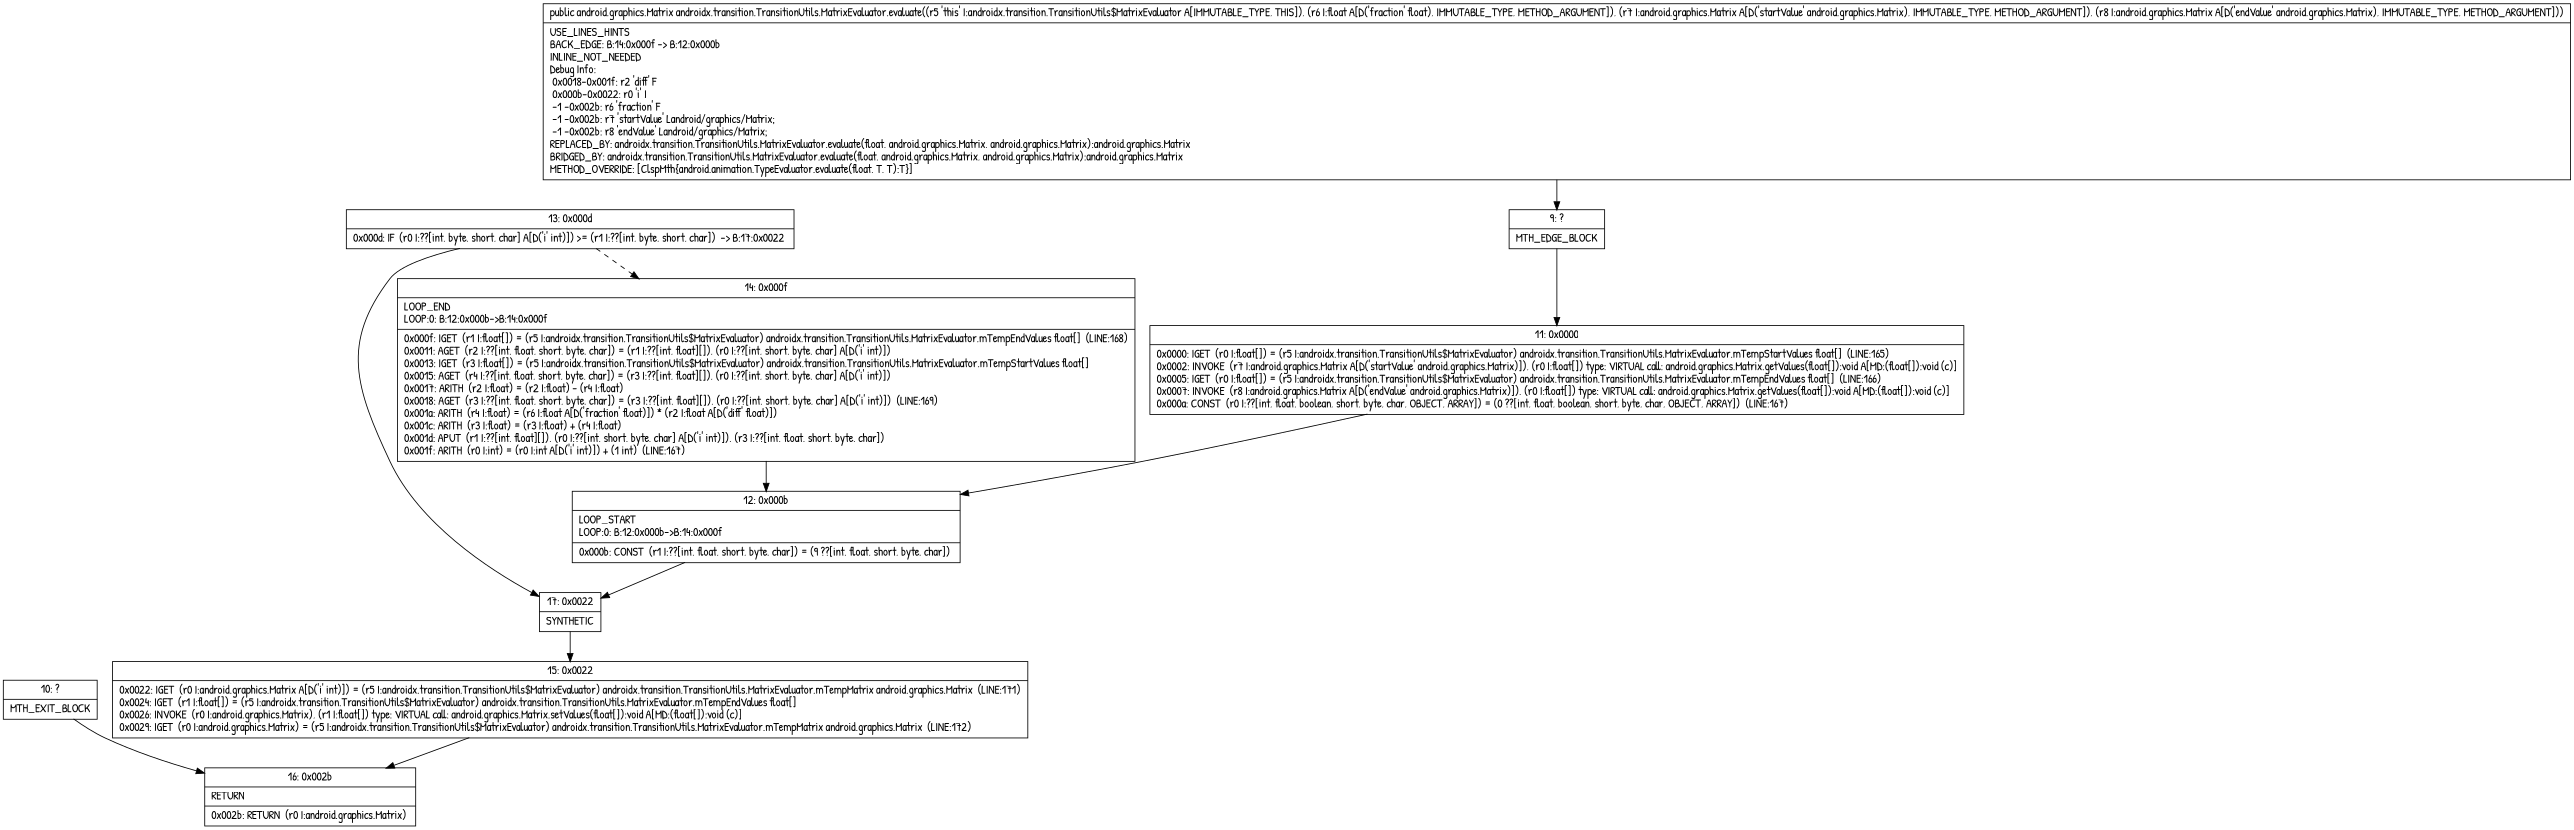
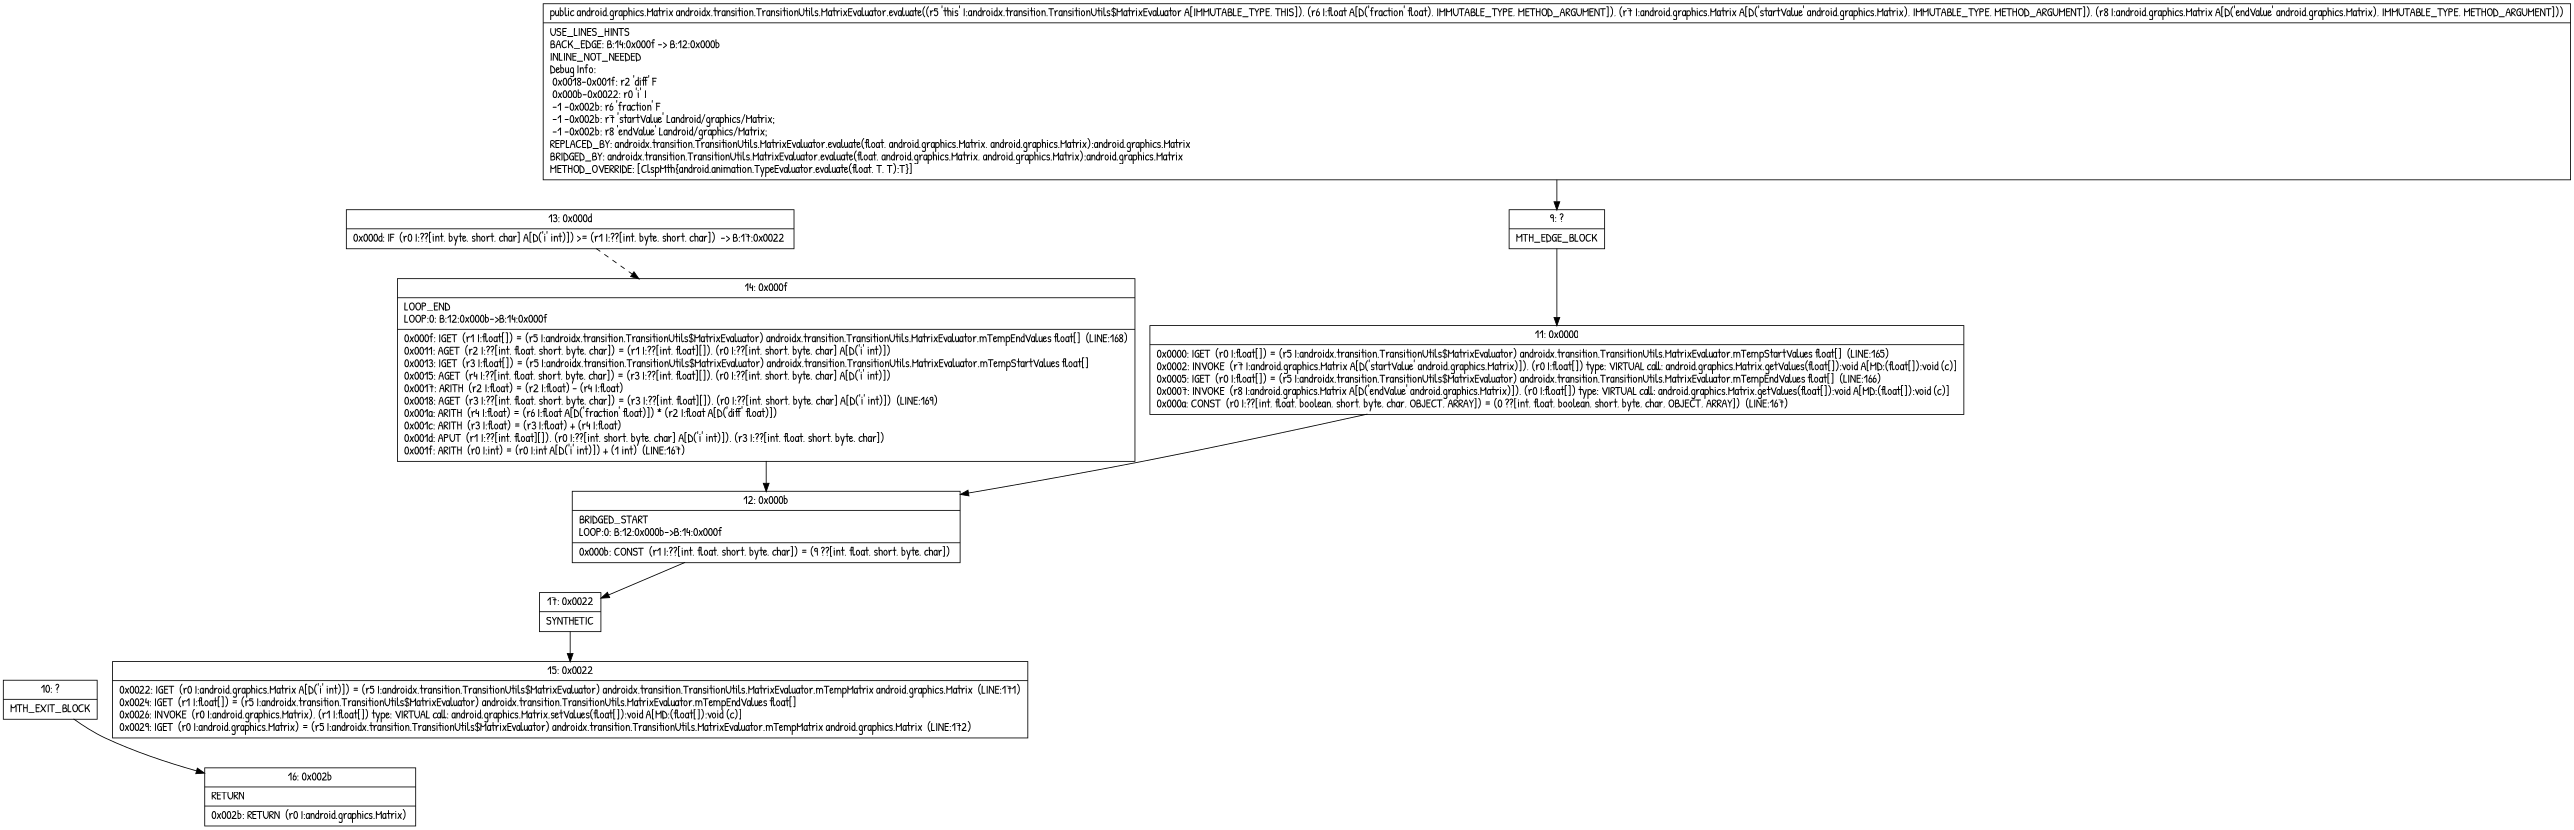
edge "13: 0x000d" -> "17: 0x0022": removed
node "12: 0x000b": text "LOOP_START" -> "BRIDGED_START"
edge "15: 0x0022" -> "16: 0x002b": removed
